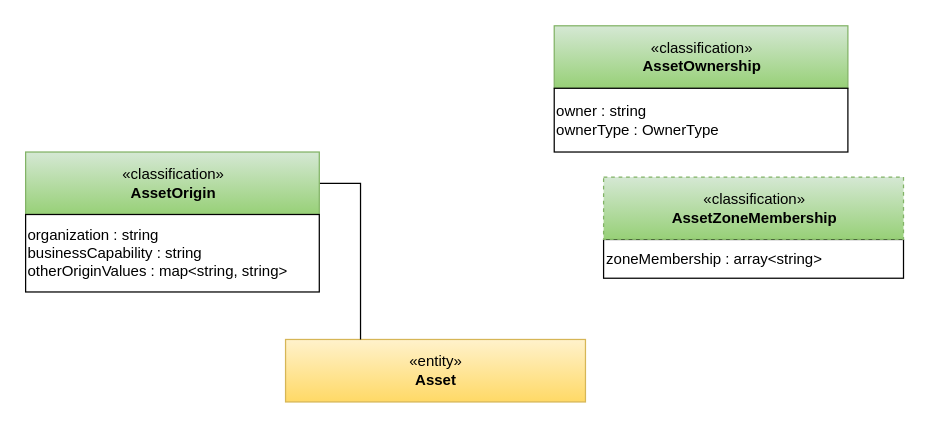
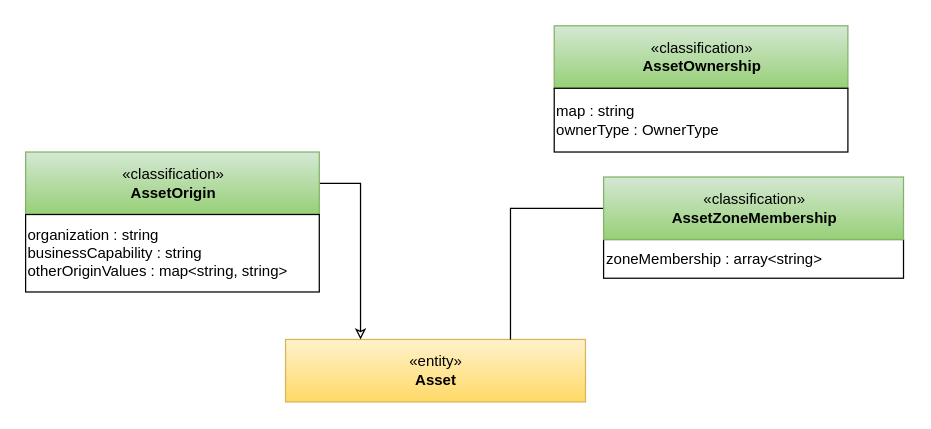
node "owner : string ownerType : OwnerType": label "owner : string ownerType : OwnerType" -> "map : string ownerType : OwnerType"
node "«classification» AssetZoneMembership": style dashed -> solid
edge "«classification» AssetZoneMembership" -- "«entity» Asset": added
edge "«classification» AssetOrigin" -- "«entity» Asset": arrowhead none -> classic
